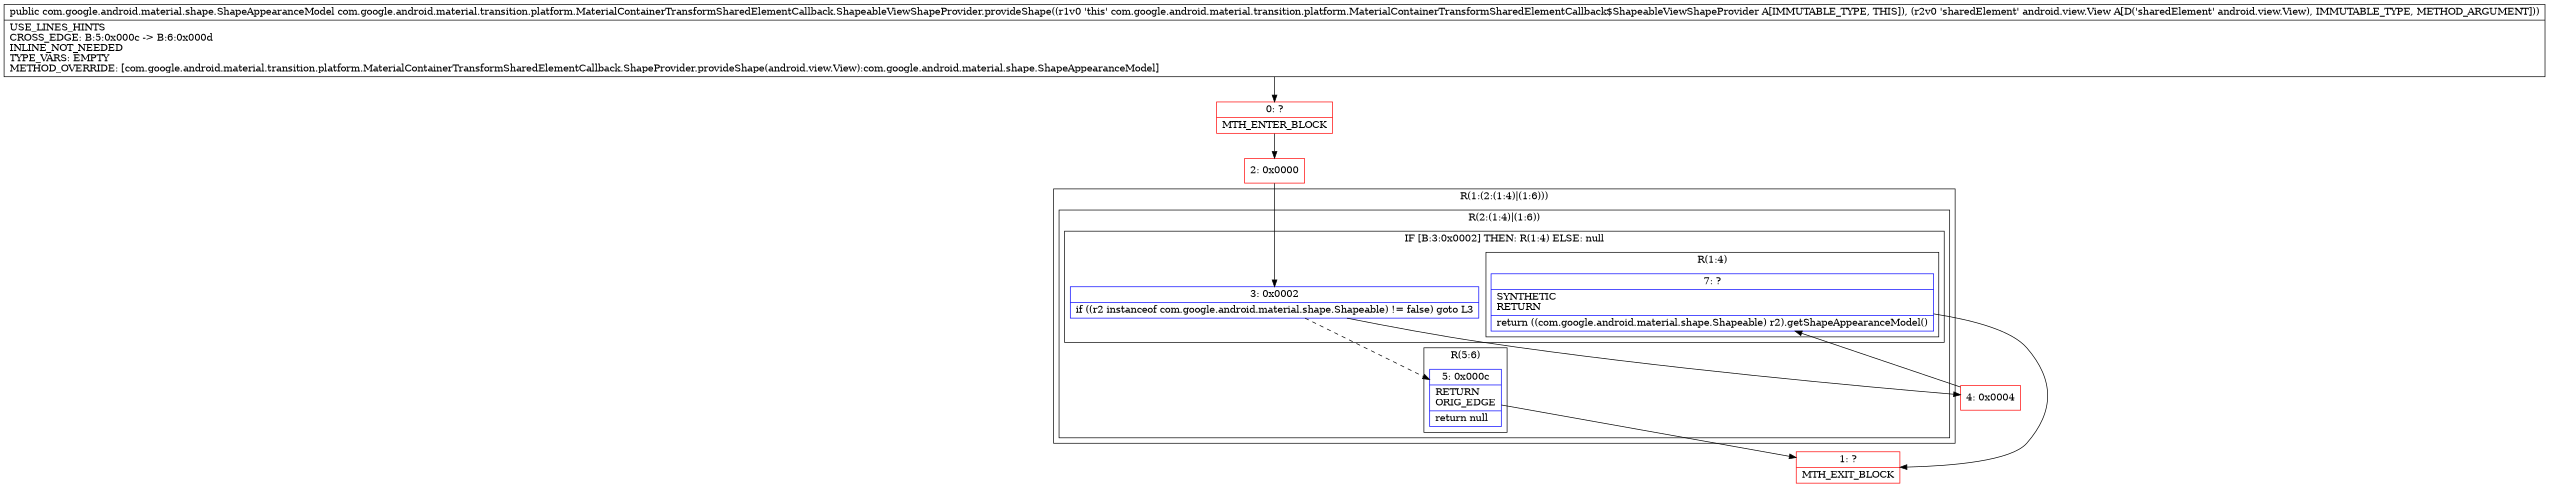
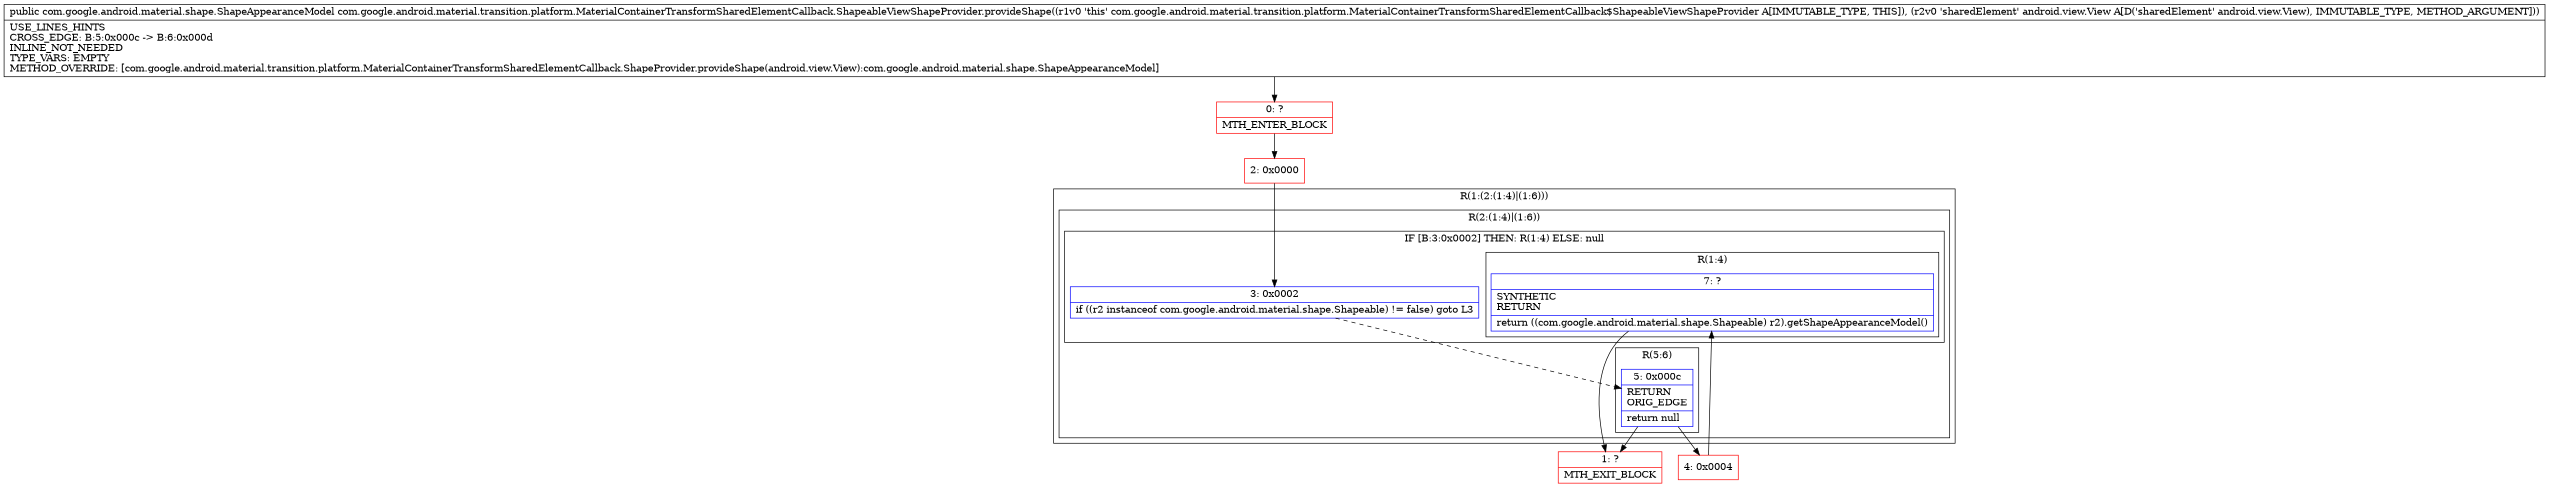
edge "3: 0x0002" -> "4: 0x0004": now "5: 0x000c" -> "4: 0x0004"
